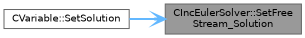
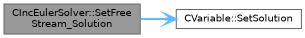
edge "CVariable::SetSolution" -> "CIncEulerSolver::SetFree Stream_Solution": reversed
